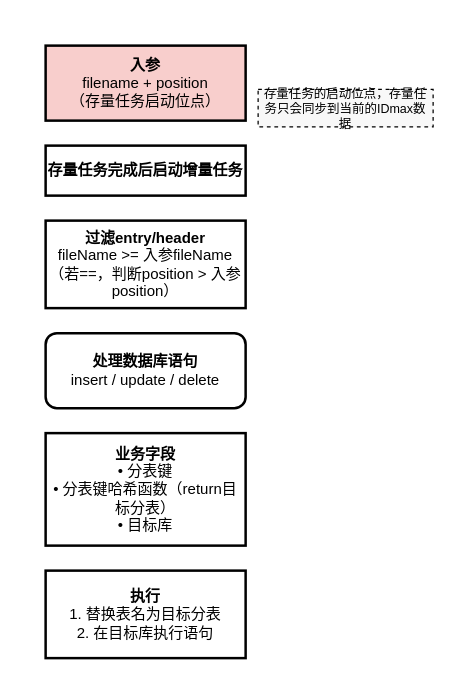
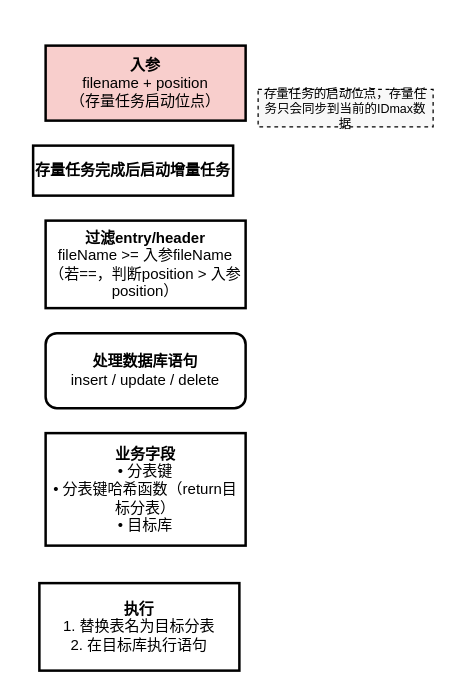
node "存量任务完成后启动增量任务": moved (146, 171) -> (133, 171)
node "执行 1. 替换表名为目标分表 2. 在目标库执行语句": moved (146, 614) -> (139, 627)
